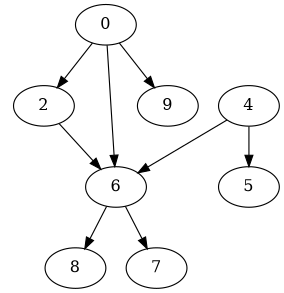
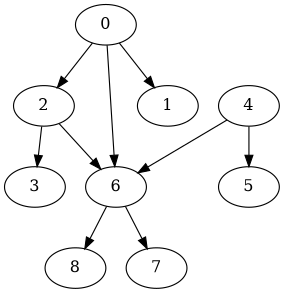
node "9": label "9" -> "1"
node "3": added
